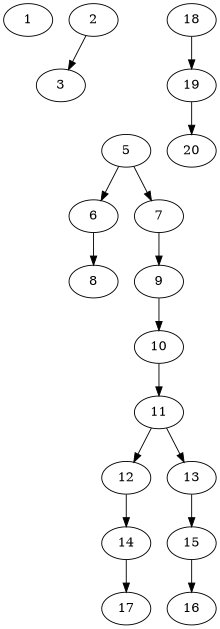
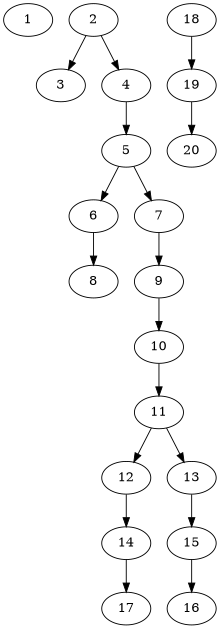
node "4": added
